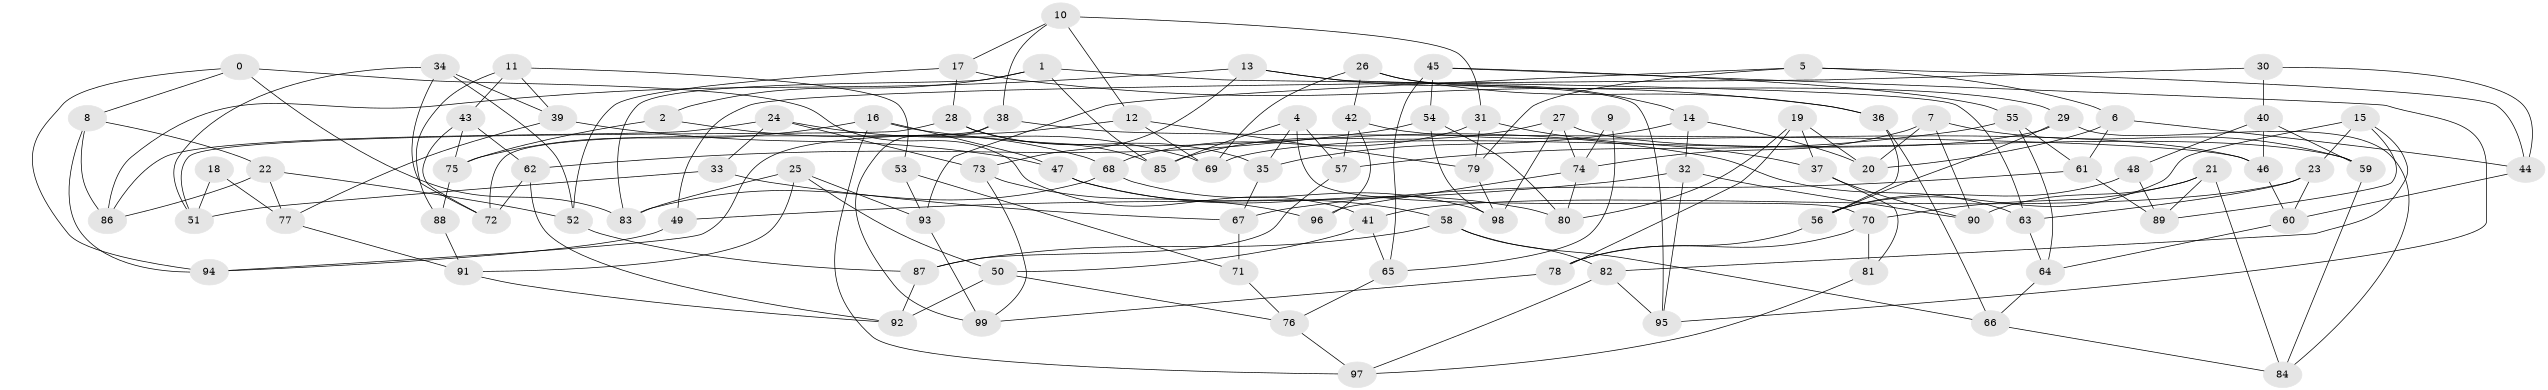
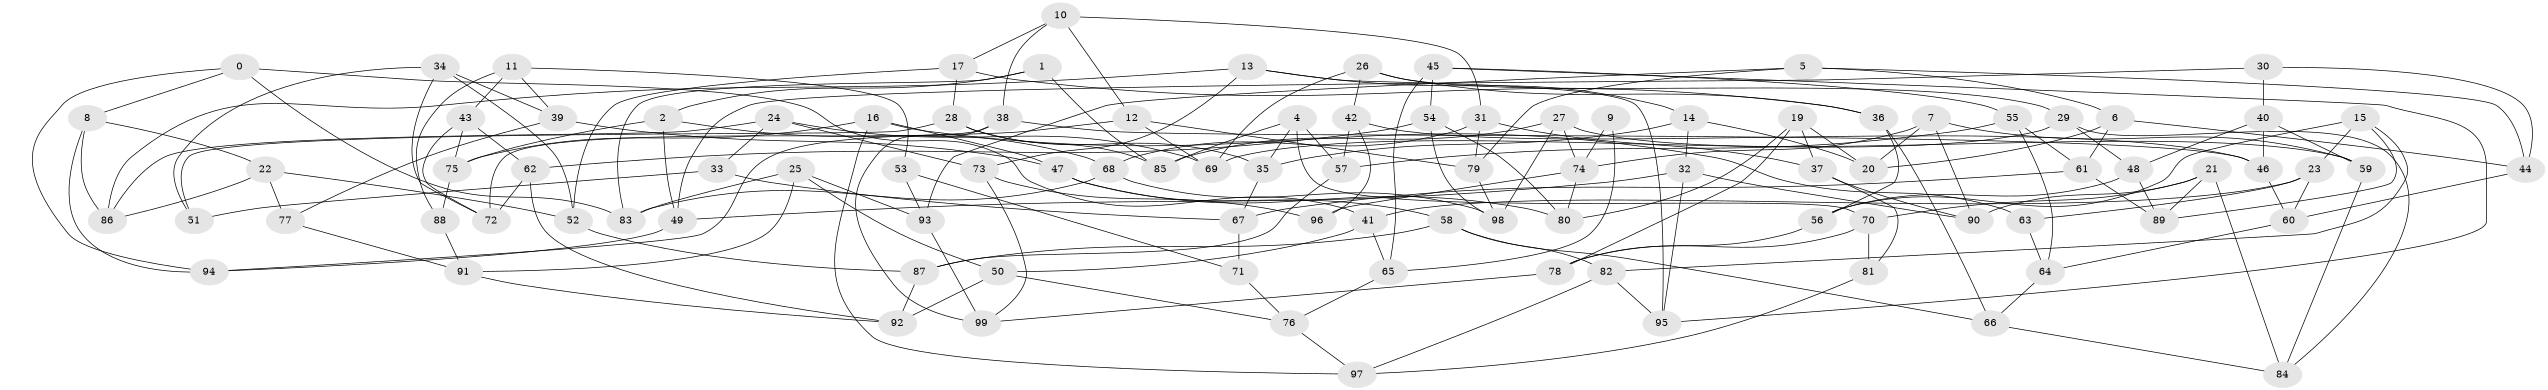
edge "1" -- "63": removed
edge "2" -- "49": added
node "18": removed
edge "29" -- "56": now "29" -- "48"
